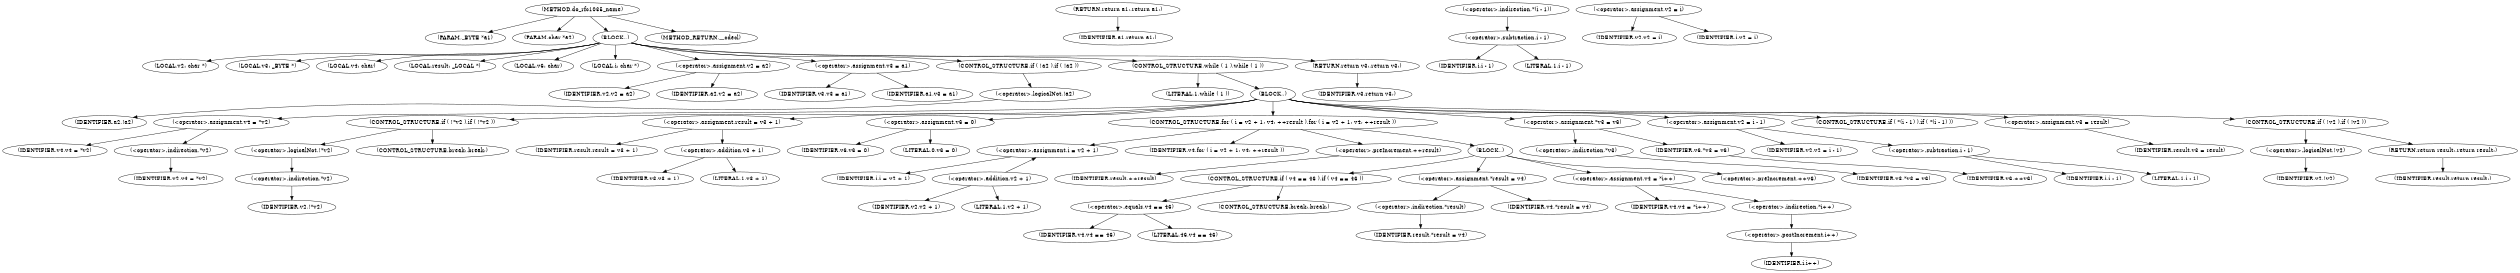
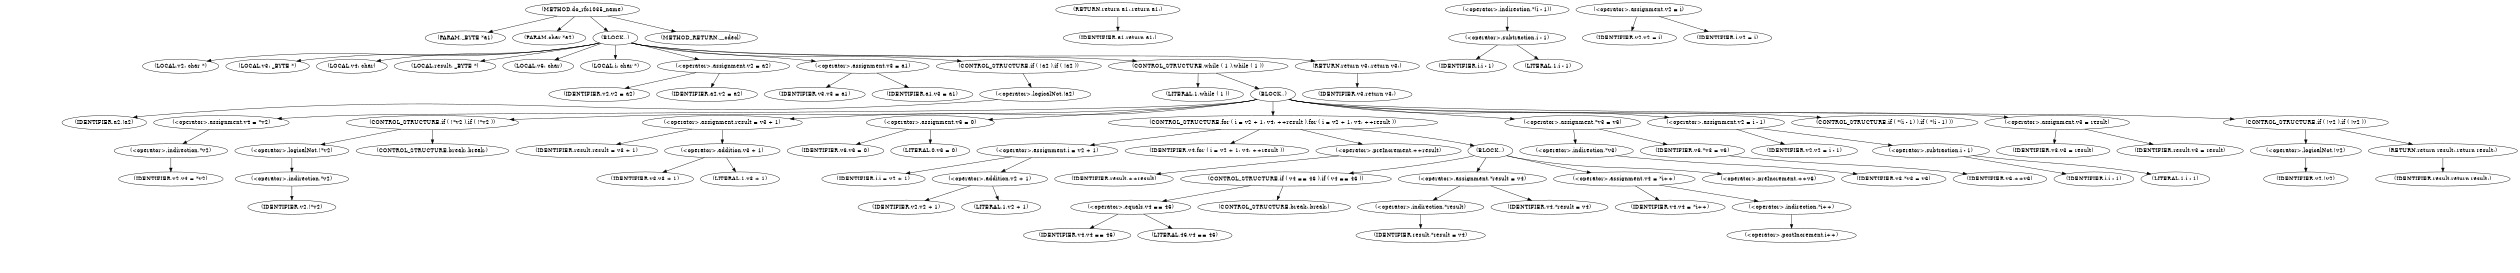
node "(LOCAL,result: _LOCAL *)": label "(LOCAL,result: _LOCAL *)" -> "(LOCAL,result: _BYTE *)"
node "(IDENTIFIER,v4,v4 = *v2)": removed
node "(IDENTIFIER,v3,v3 = result)": added
edge "(<operator>.addition,v2 + 1)" -> "(<operator>.assignment,i = v2 + 1)": reversed
node "(IDENTIFIER,i,i++)": removed
